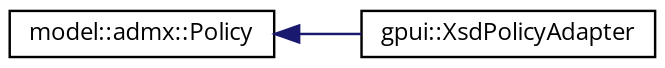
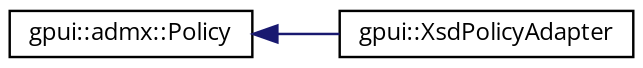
node "model::admx::Policy": label "model::admx::Policy" -> "gpui::admx::Policy"
